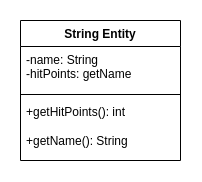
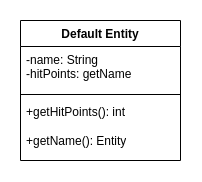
node "String Entity": label "String Entity" -> "Default Entity"
node "+getHitPoints(): int +getName(): String": label "+getHitPoints(): int +getName(): String" -> "+getHitPoints(): int +getName(): Entity"
